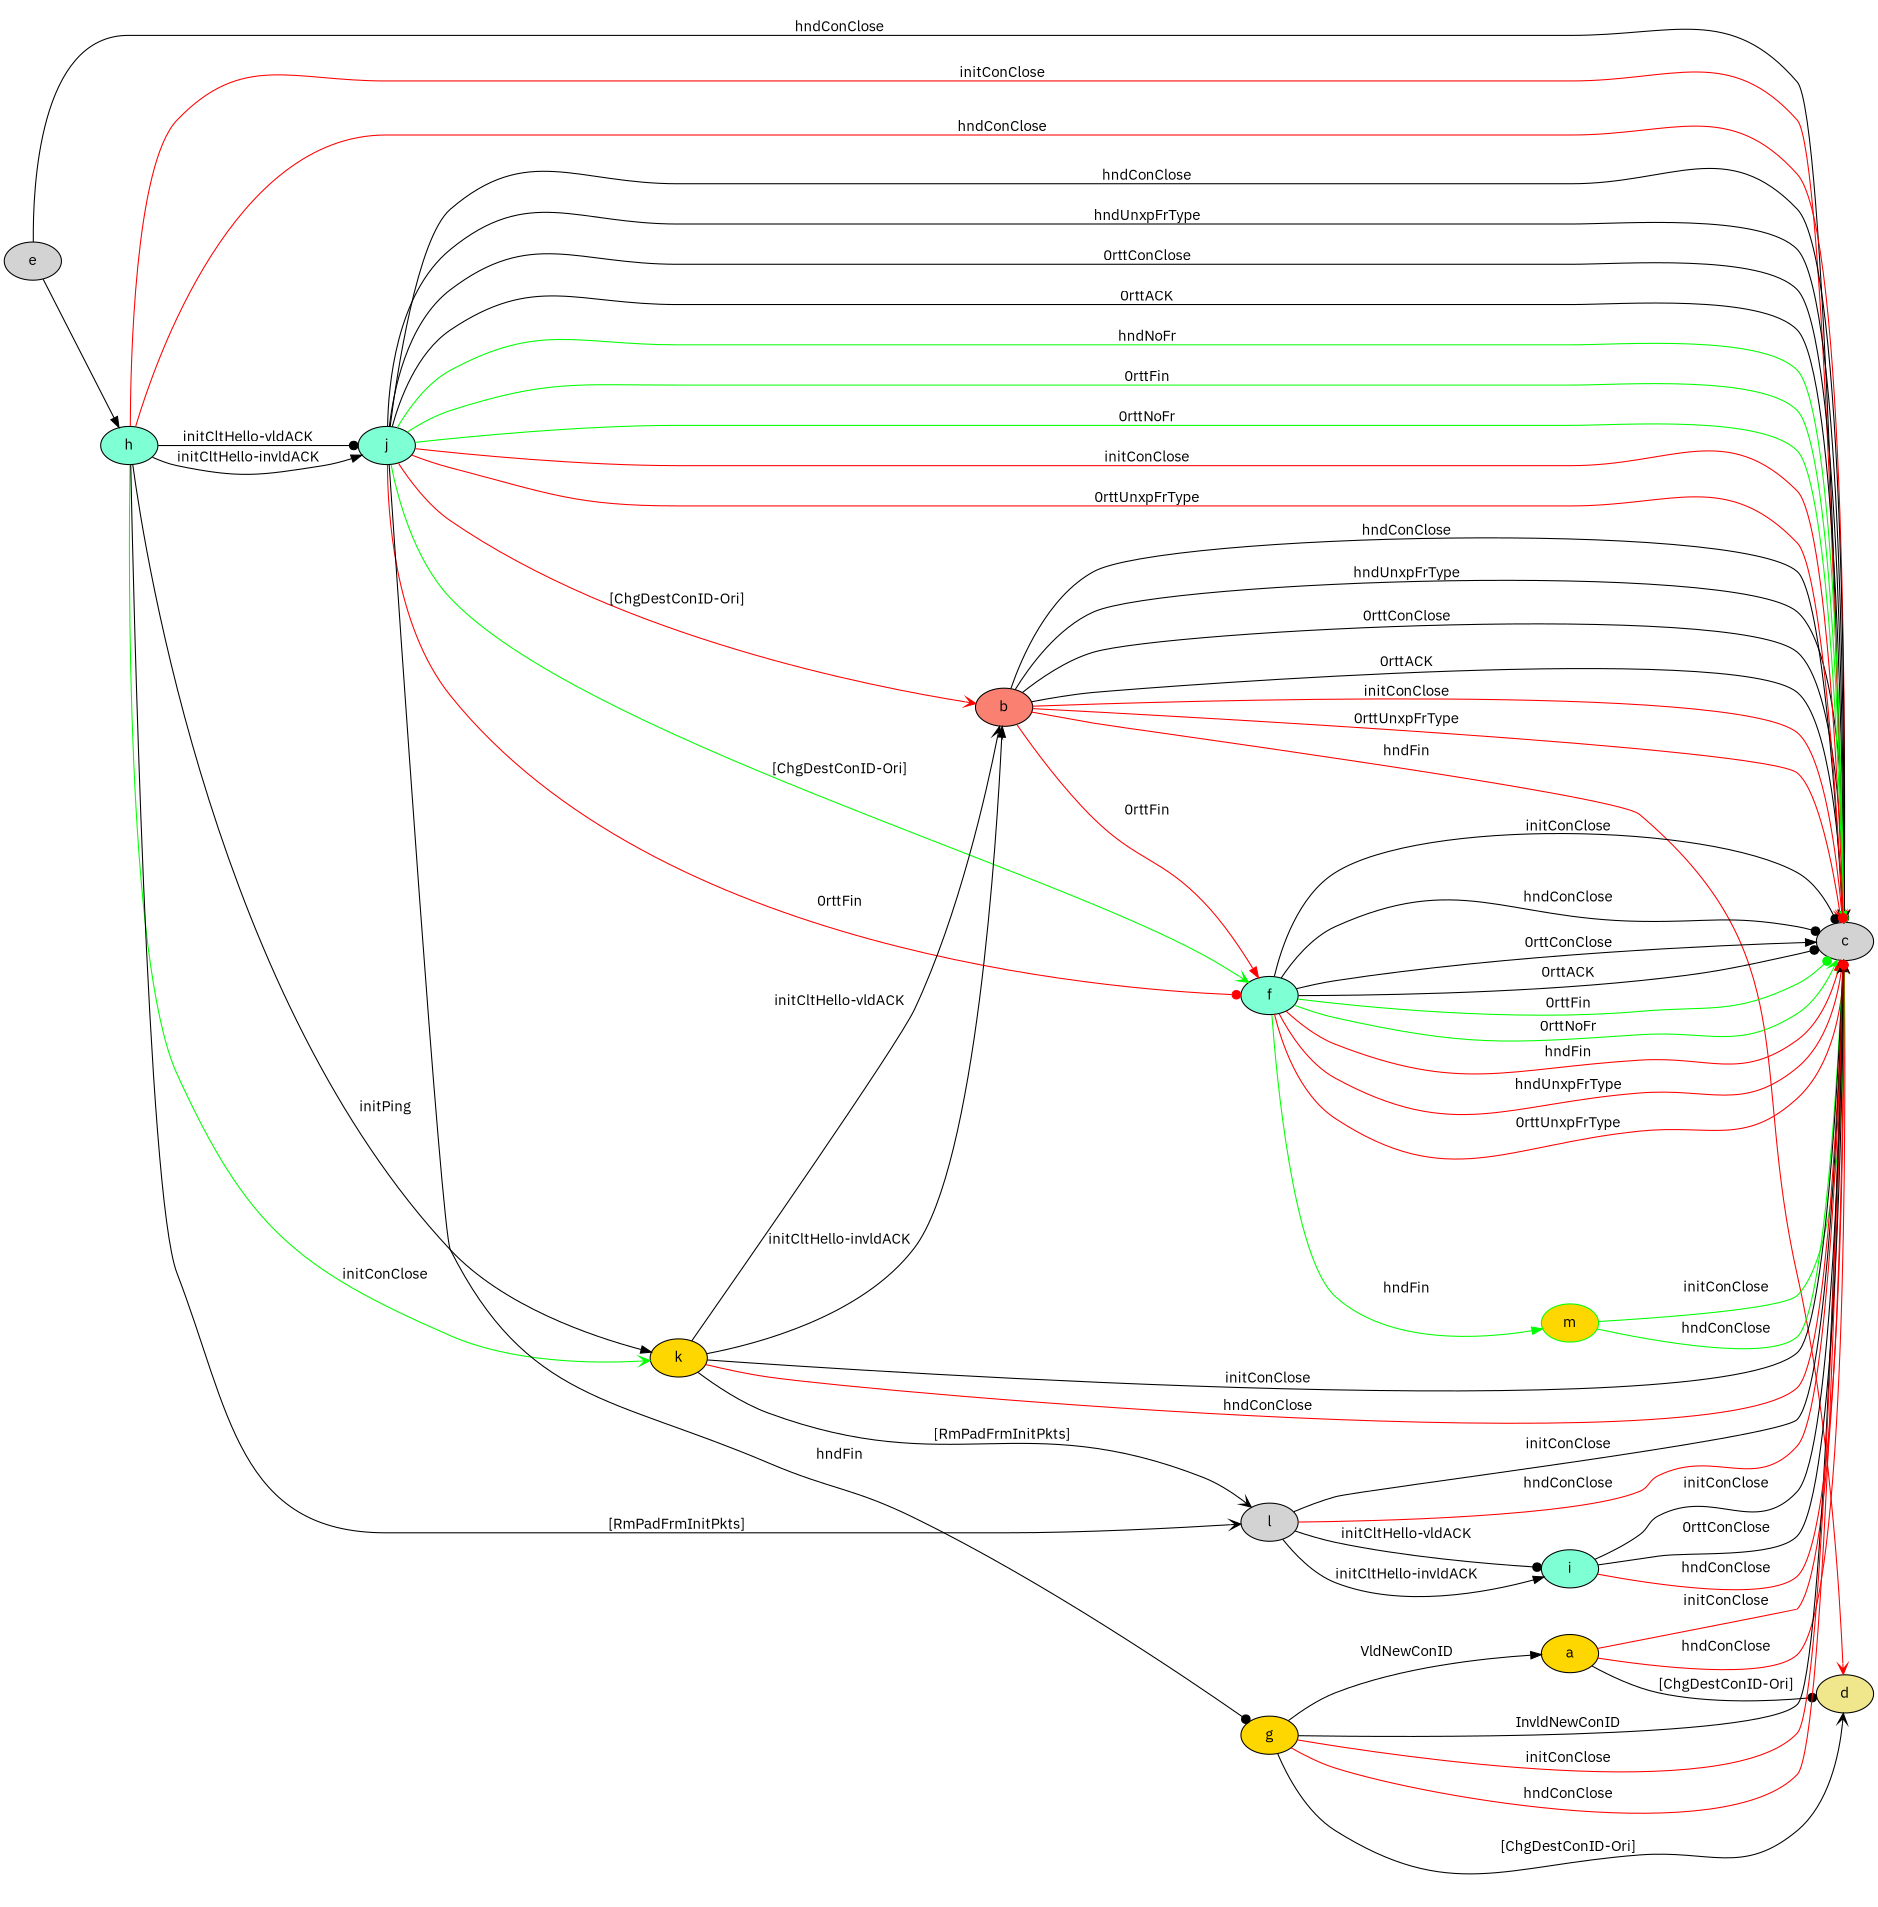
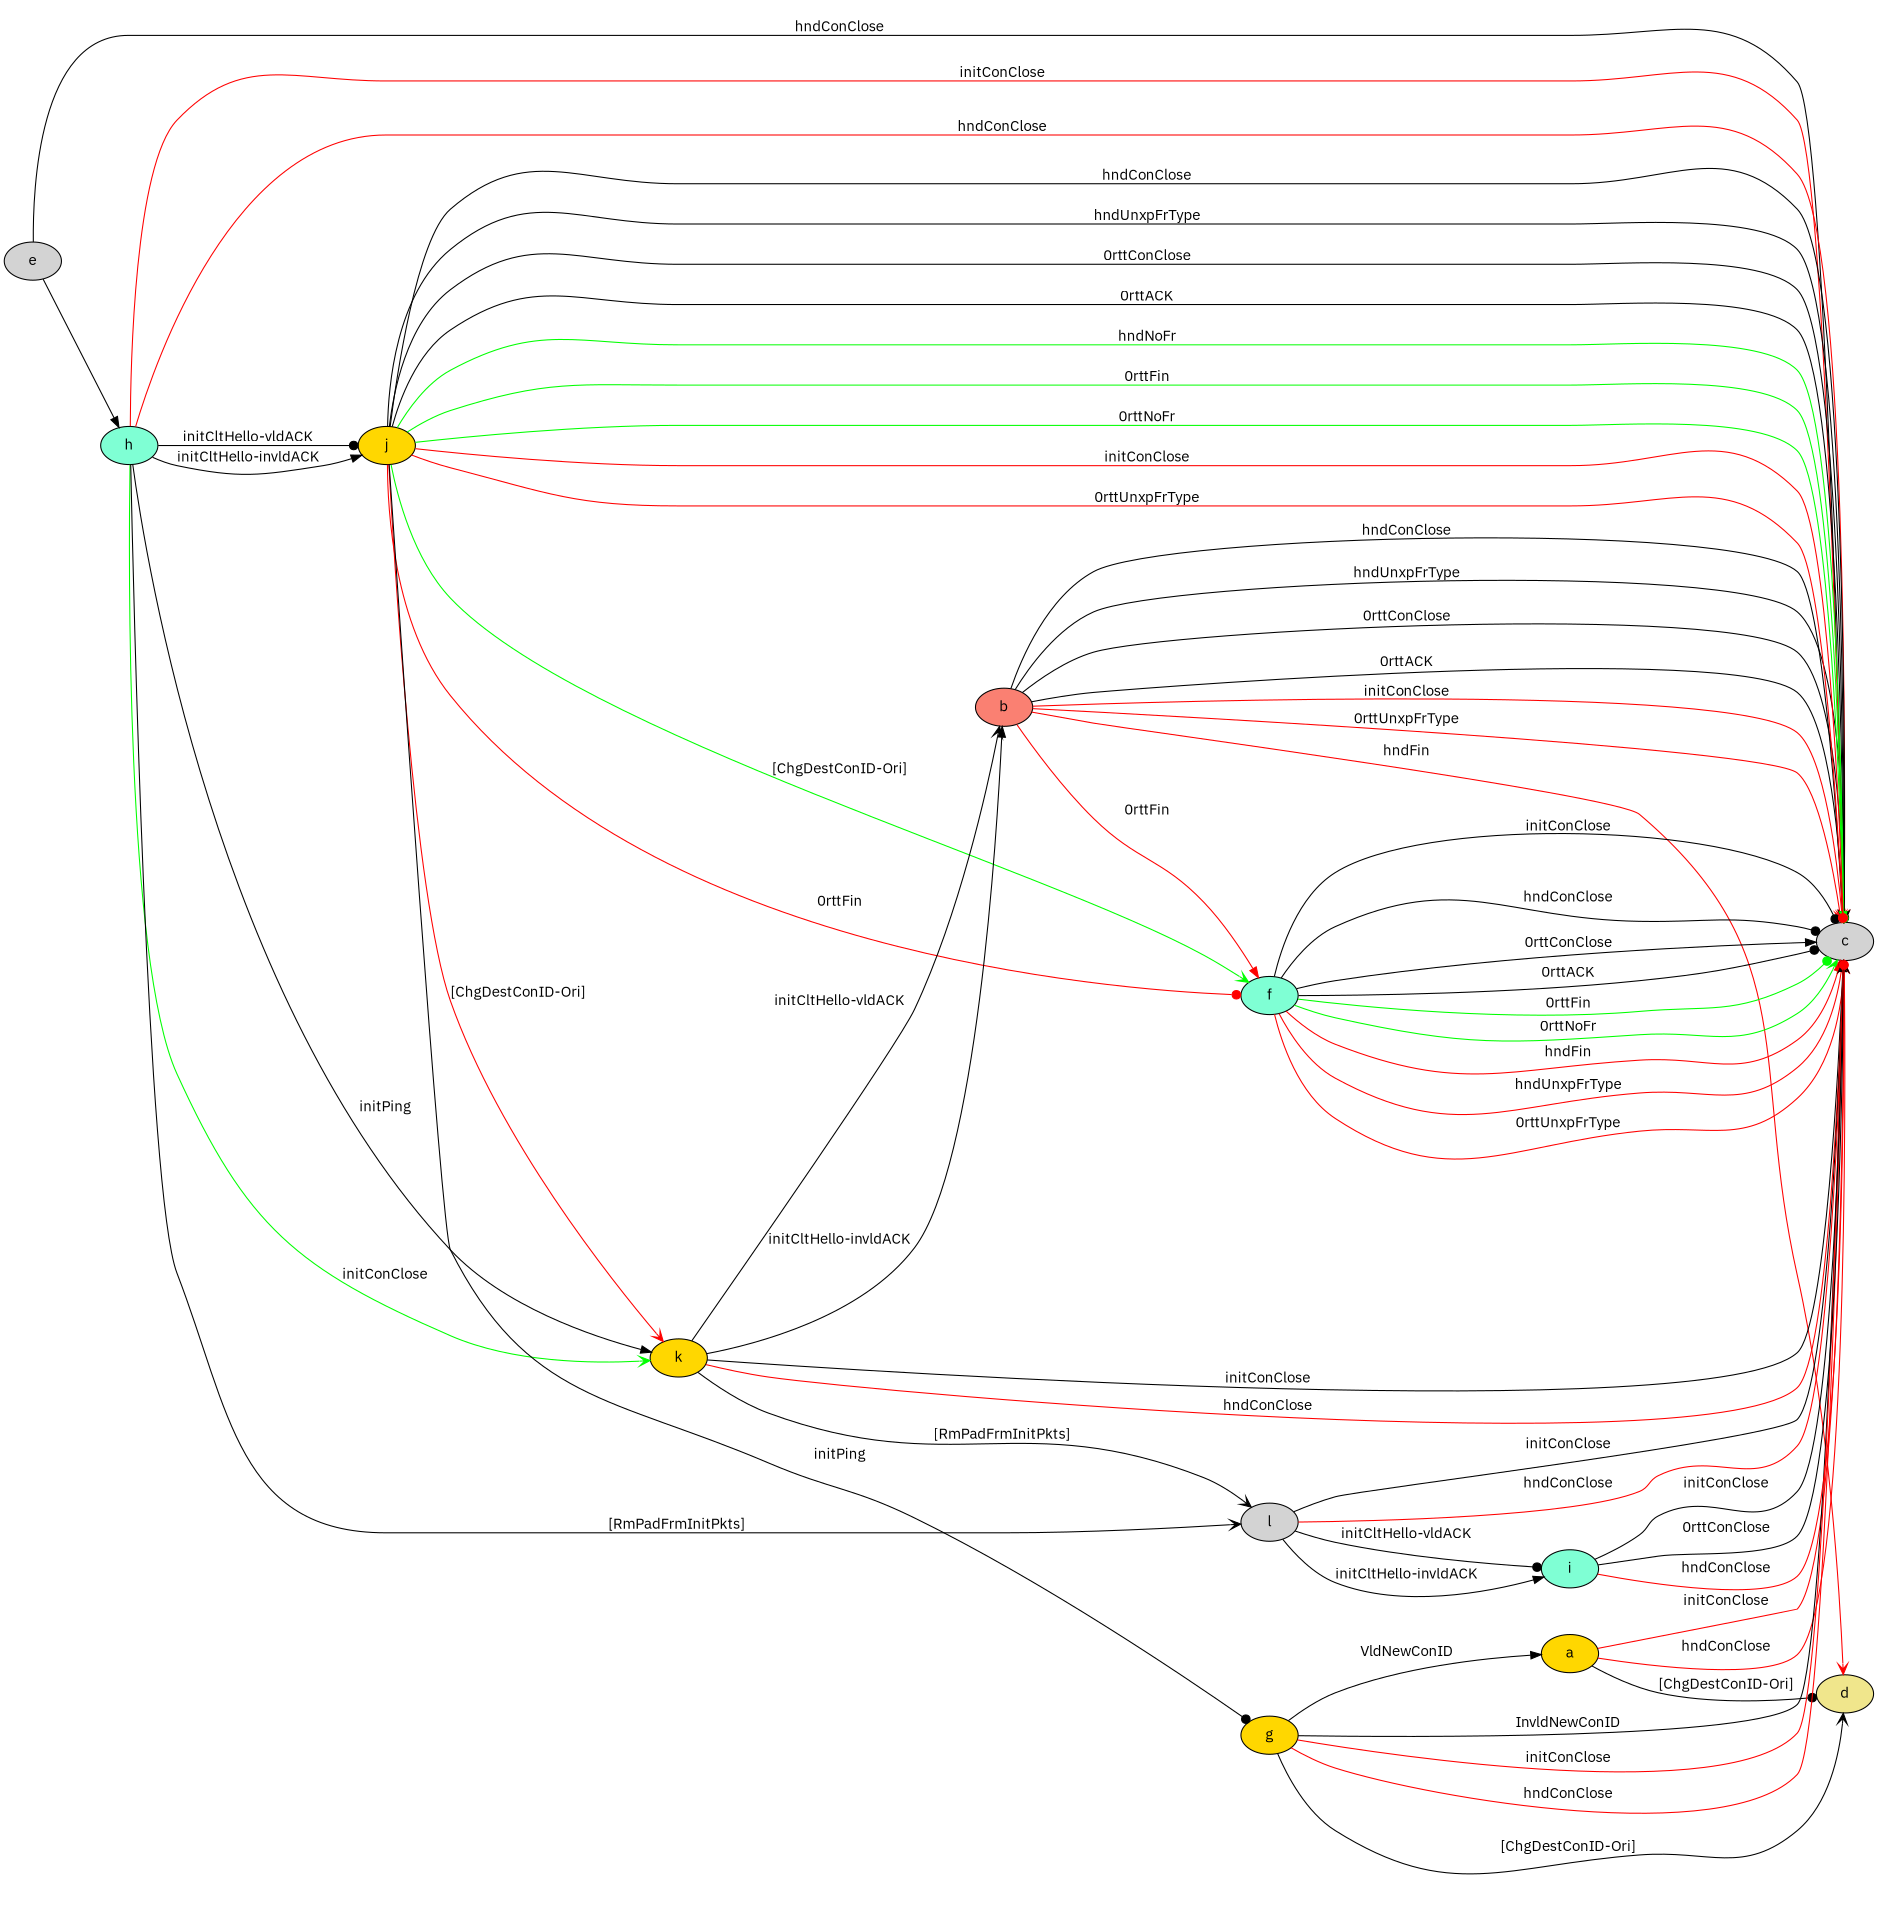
node "j": fillcolor aquamarine -> gold
edge "j" -> "b": now "j" -> "k"
node "m": removed
edge "j" -> "g": label "hndFin " -> "initPing "
